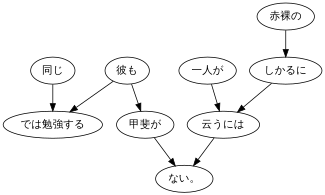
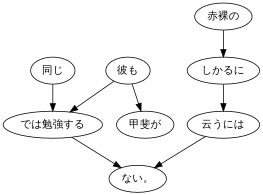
node "一人が": removed
edge "甲斐が" -> "ない。": now "では勉強する" -> "ない。"
